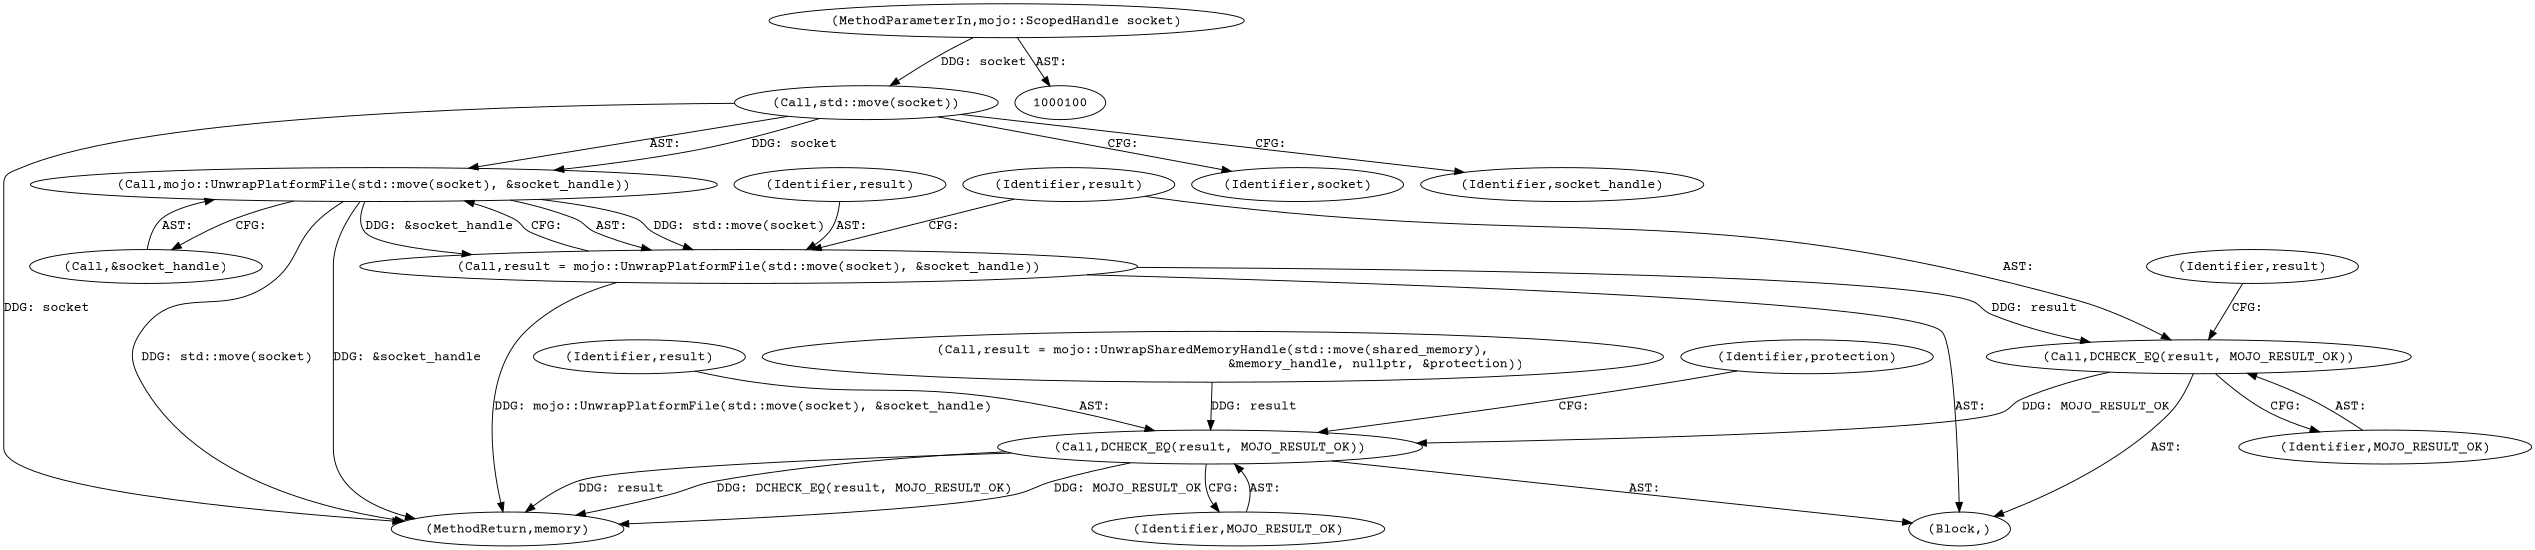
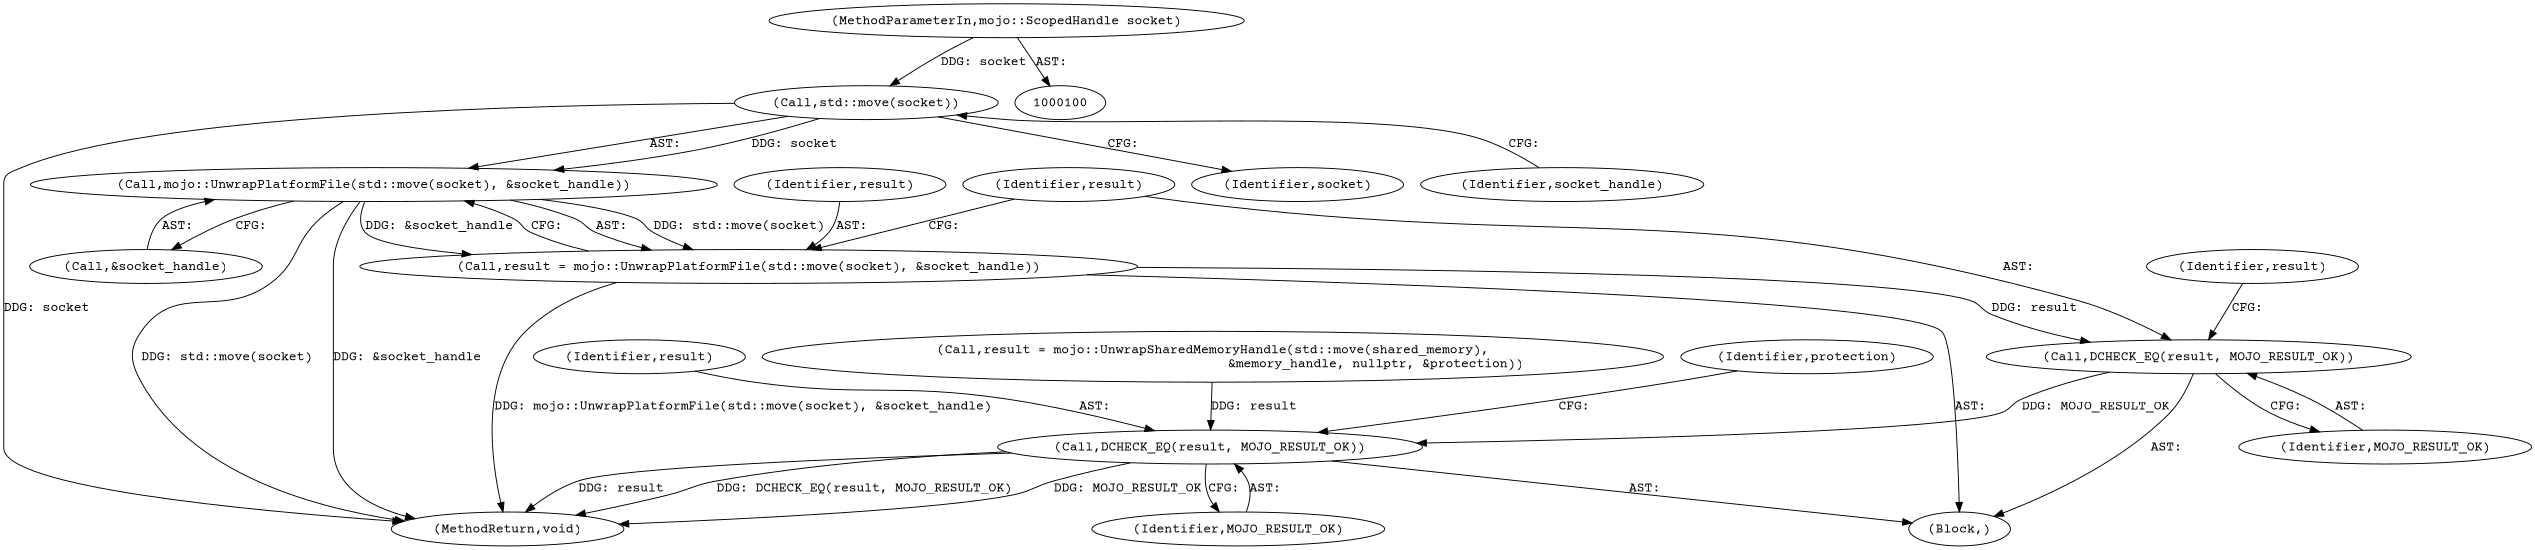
edge "(Call,std::move(socket))" -> "(Identifier,socket_handle)": reversed
node "(MethodReturn,memory)": label "(MethodReturn,memory)" -> "(MethodReturn,void)"
